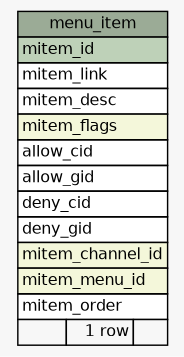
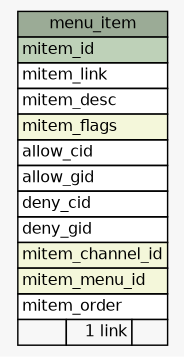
node "menu_item": text "1 row" -> "1 link"
